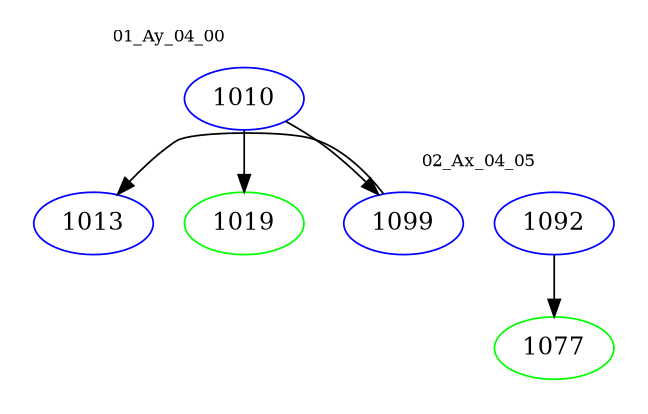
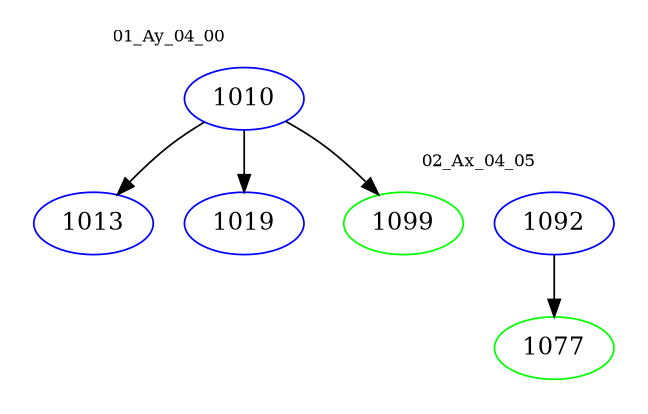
edge "1099" -> "1013": now "1010" -> "1013"
node "1019": color green -> blue
node "1099": color blue -> green
